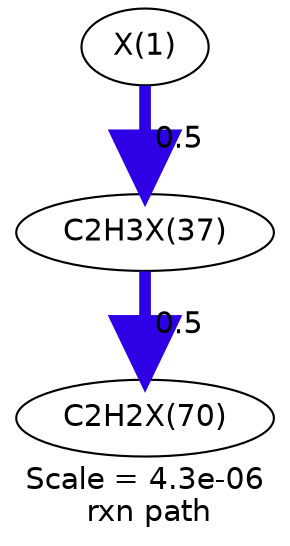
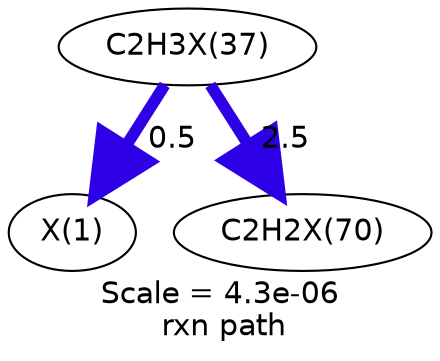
edge "X(1)" -> "C2H3X(37)": reversed
edge "C2H3X(37)" -> "C2H2X(70)": label " 0.5" -> " 2.5"
